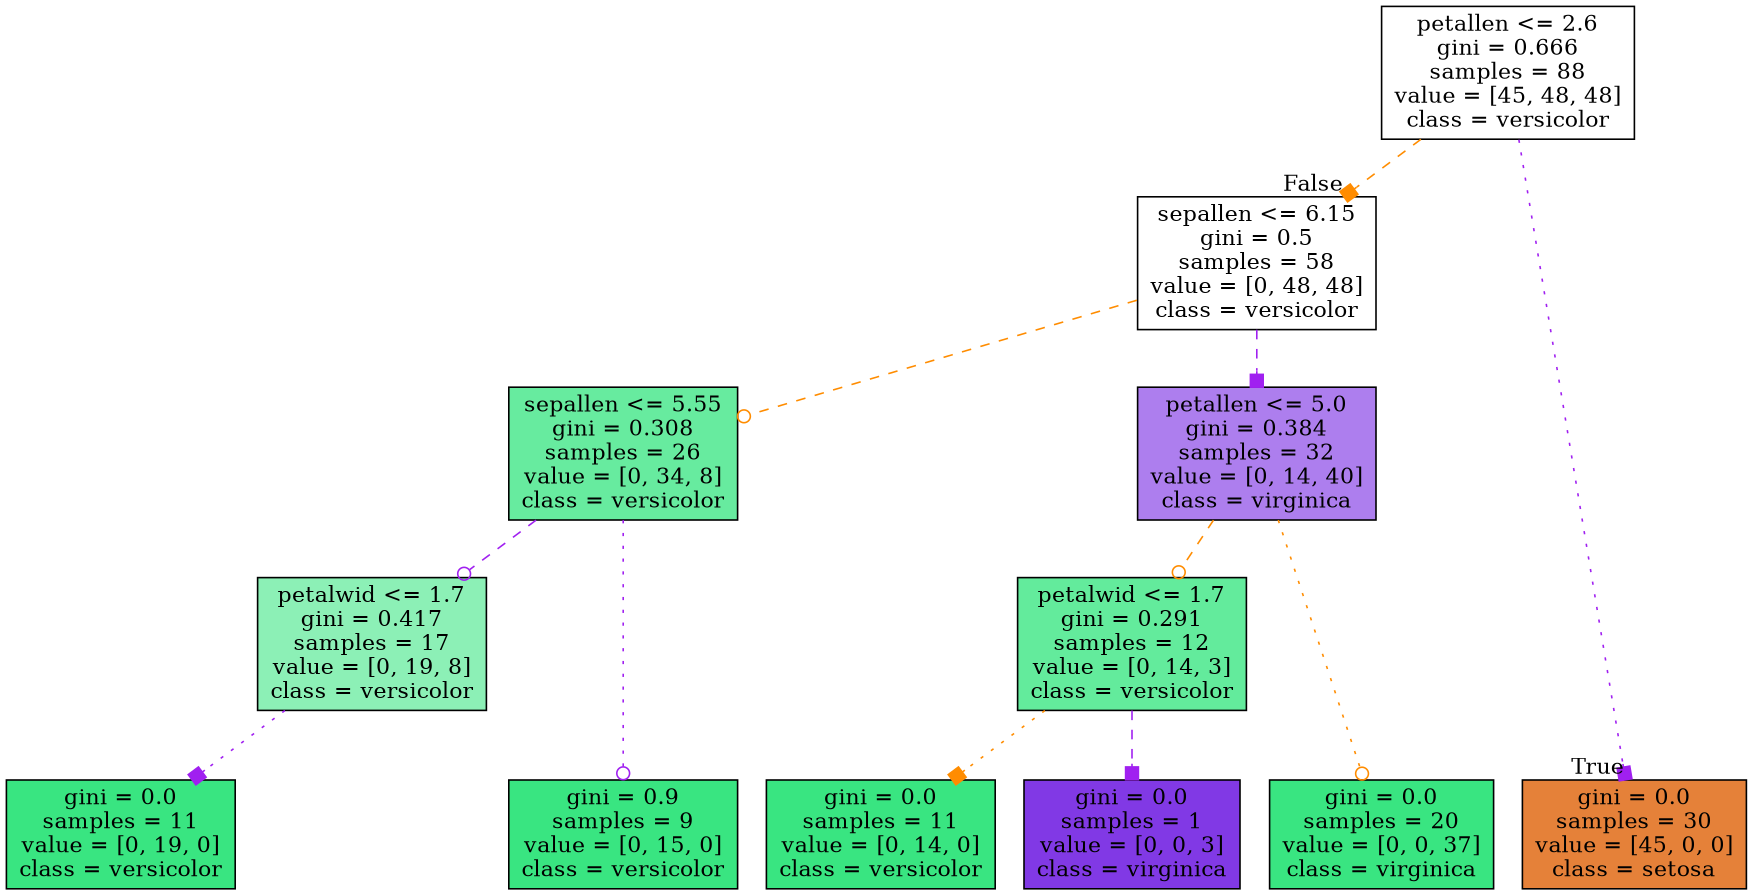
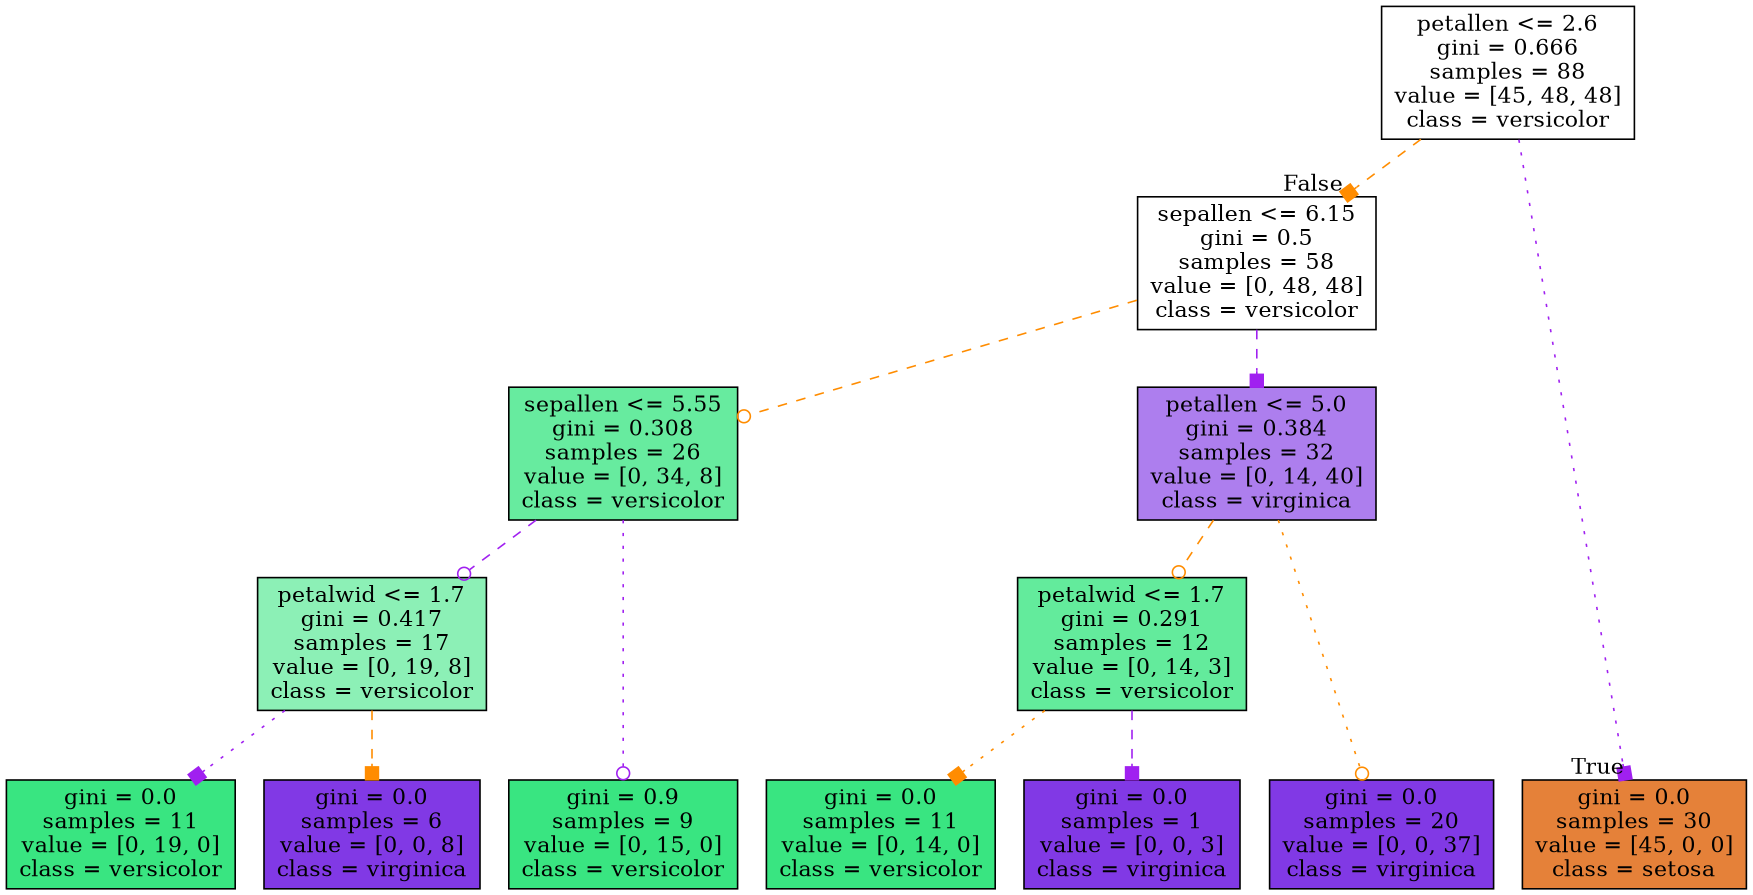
node "gini = 0.0 samples = 6 value = [0, 0, 8] class = virginica": added
node "gini = 0.0 samples = 20 value = [0, 0, 37] class = virginica": fillcolor #39e581ff -> #8139e5ff
